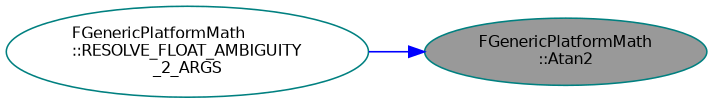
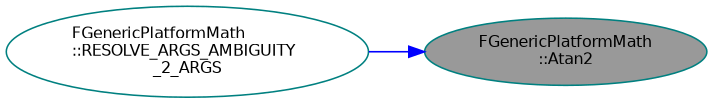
node "FGenericPlatformMath ::RESOLVE_FLOAT_AMBIGUITY _2_ARGS": label "FGenericPlatformMath ::RESOLVE_FLOAT_AMBIGUITY _2_ARGS" -> "FGenericPlatformMath ::RESOLVE_ARGS_AMBIGUITY _2_ARGS"
